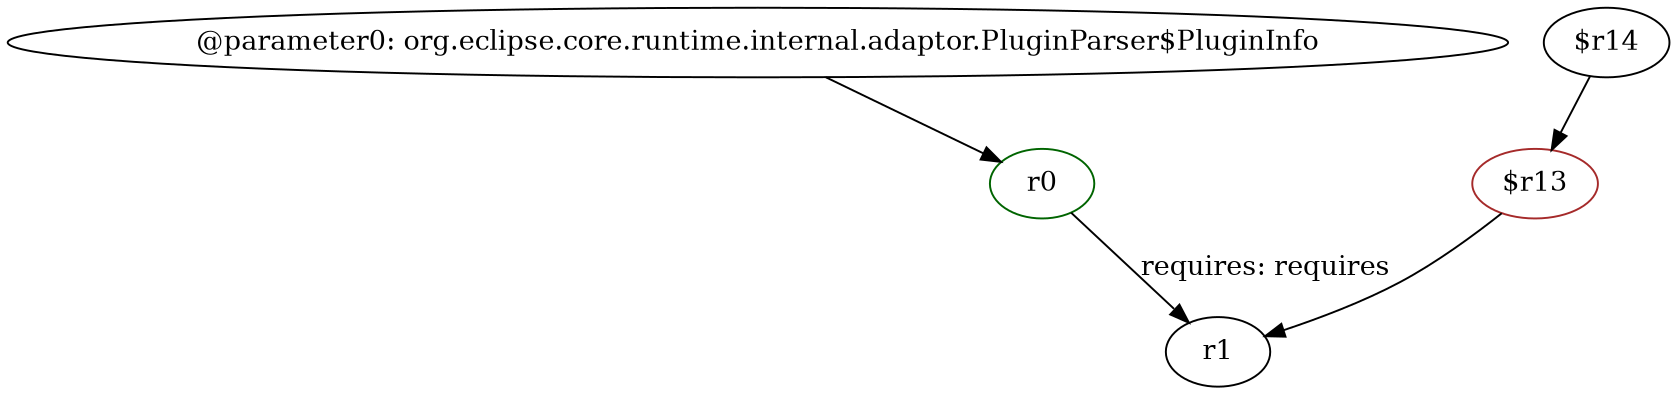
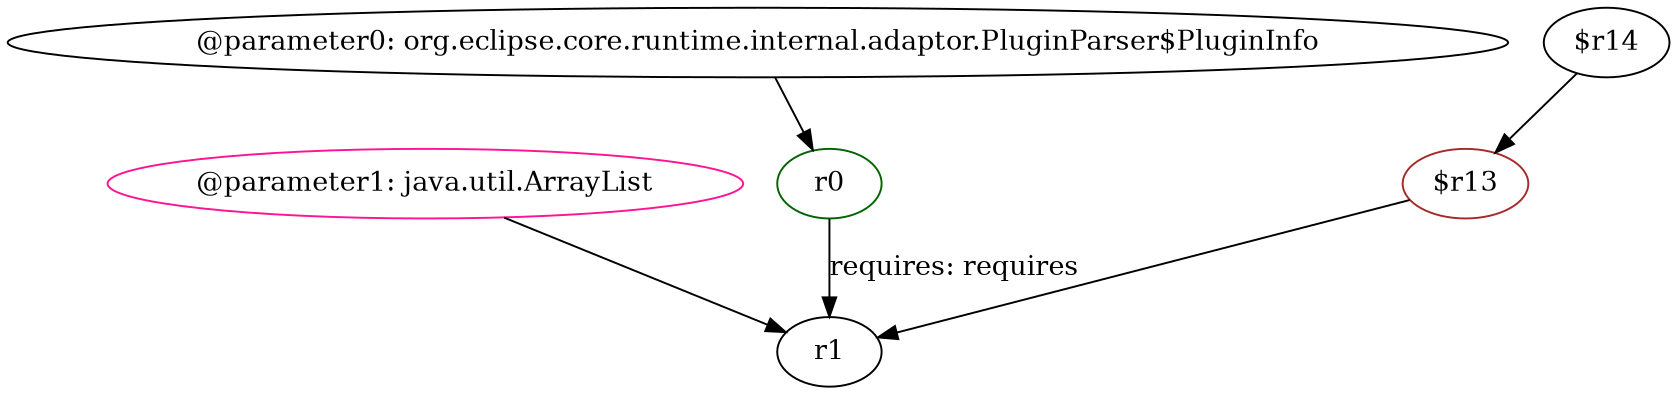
node "@parameter1: java.util.ArrayList": added
